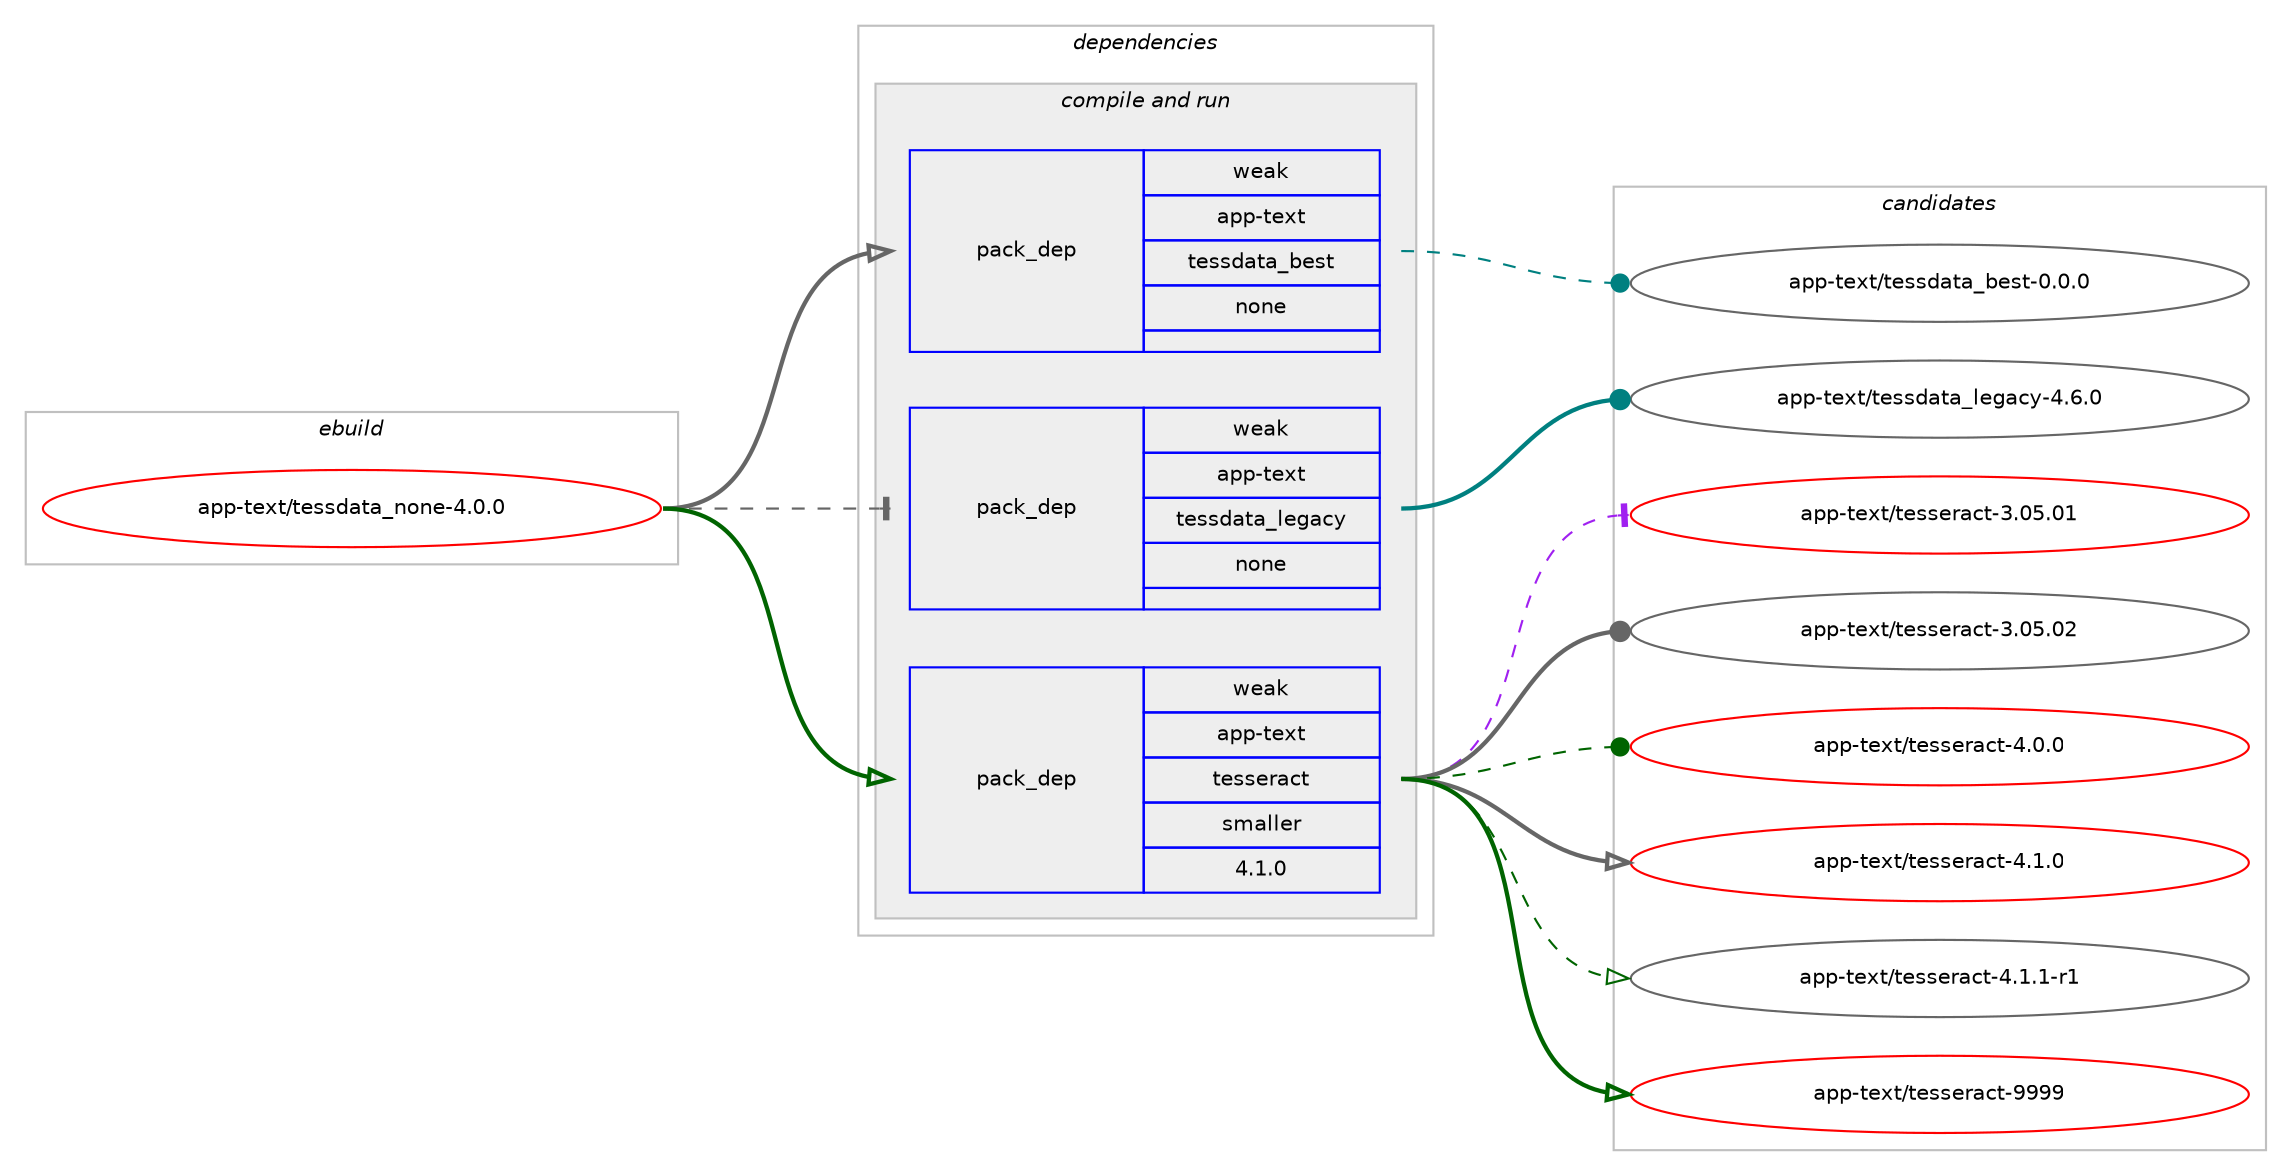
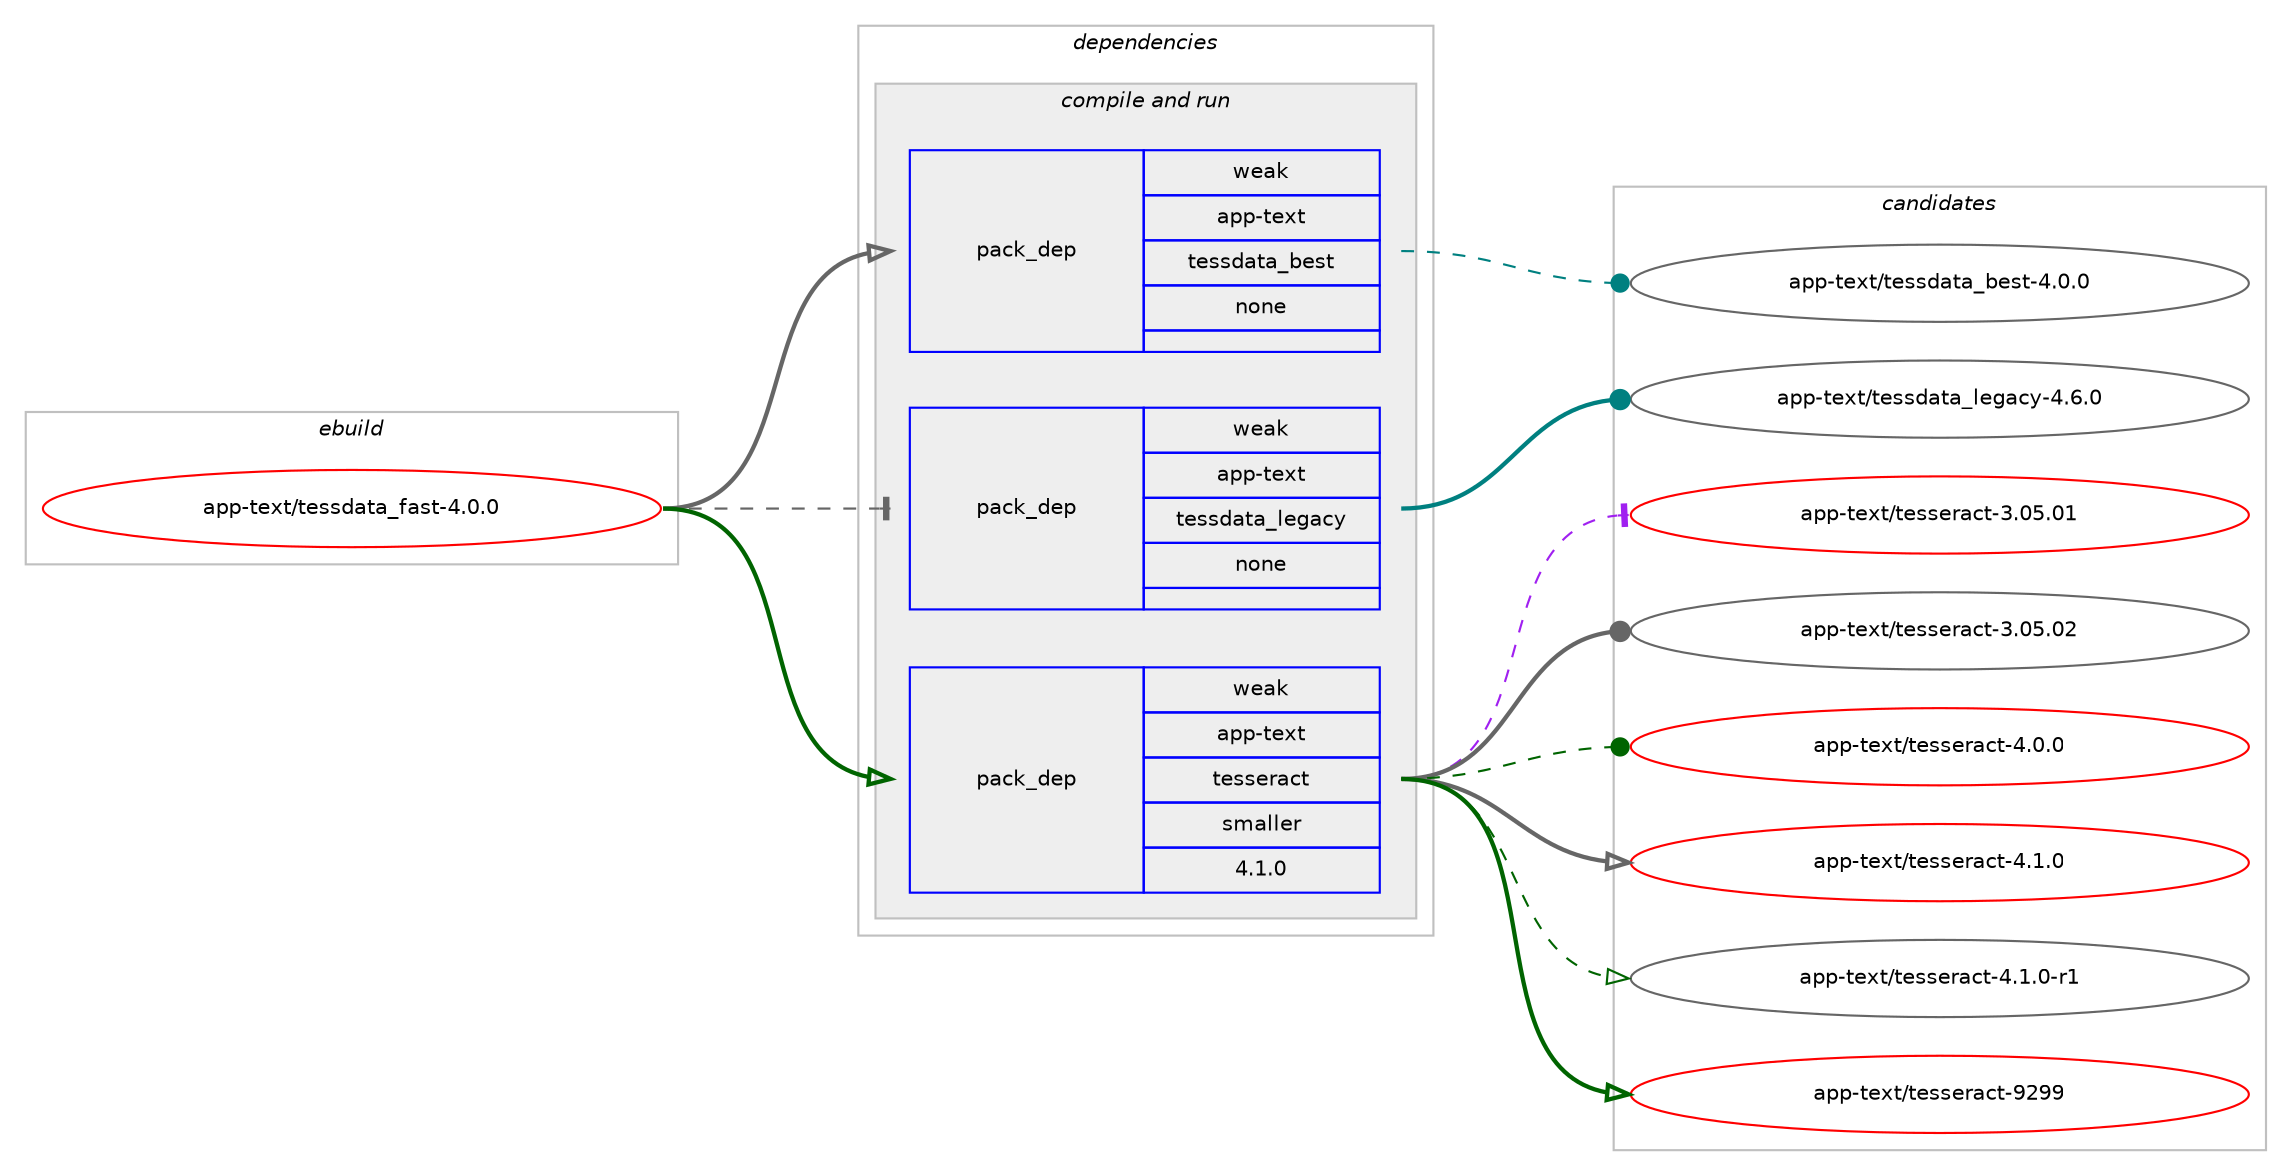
node "app-text/tessdata_best-0.0.0": label "app-text/tessdata_best-0.0.0" -> "app-text/tessdata_best-4.0.0"
node "app-text/tessdata_none-4.0.0": label "app-text/tessdata_none-4.0.0" -> "app-text/tessdata_fast-4.0.0"
node "app-text/tesseract-4.1.1-r1": label "app-text/tesseract-4.1.1-r1" -> "app-text/tesseract-4.1.0-r1"
node "app-text/tesseract-9999": label "app-text/tesseract-9999" -> "app-text/tesseract-9299"
